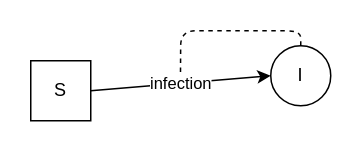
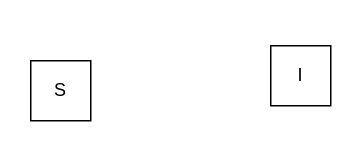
node "I": shape ellipse -> rectangle
edge "S" -> "I": removed, label "infection"
